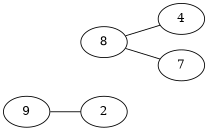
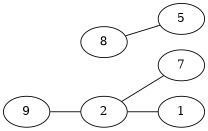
node "4": label "4" -> "5"
edge "8" -- "7": now "2" -- "7"
node "1": added
